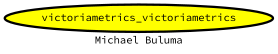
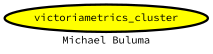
node "victoriametrics_victoriametrics": label "victoriametrics_victoriametrics" -> "victoriametrics_cluster"
